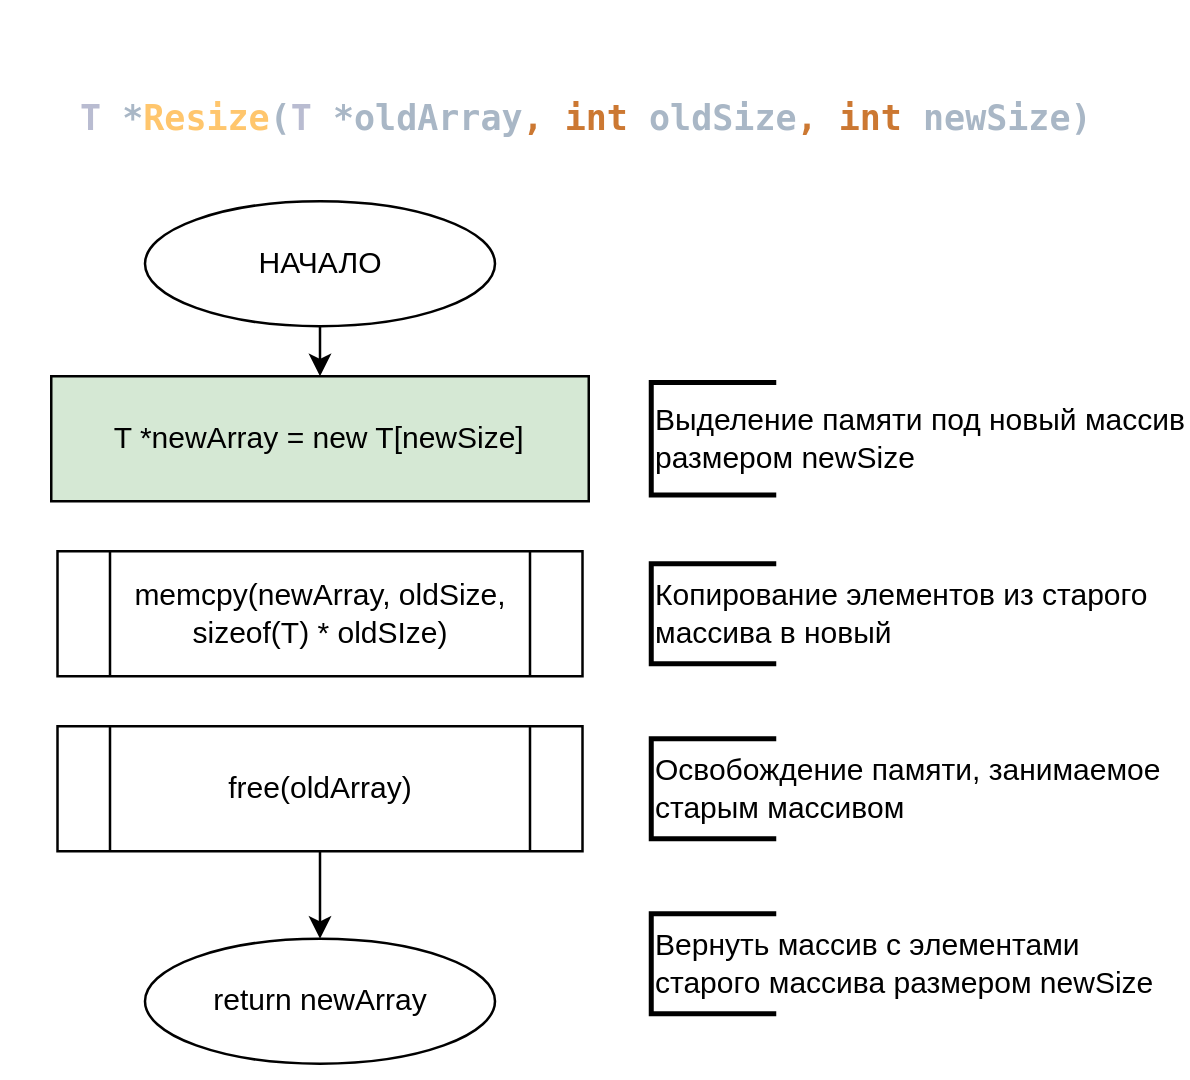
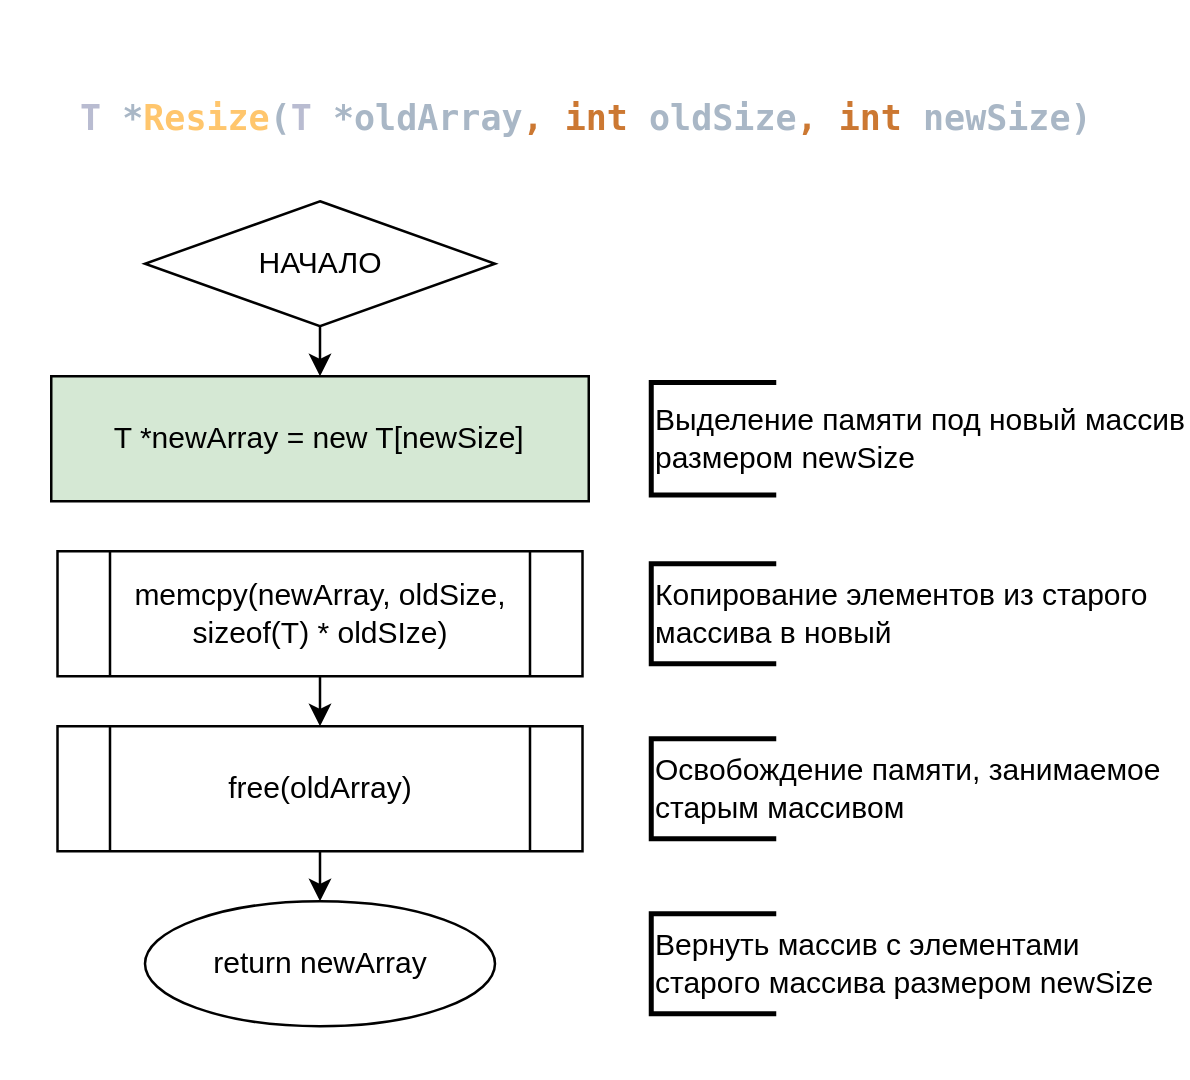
node "НАЧАЛО": shape ellipse -> diamond
edge "memcpy(newArray, oldSize, sizeof(T) * oldSIze)" -> "free(oldArray)": added
node "return newArray": moved (320, 1001) -> (320, 964)
